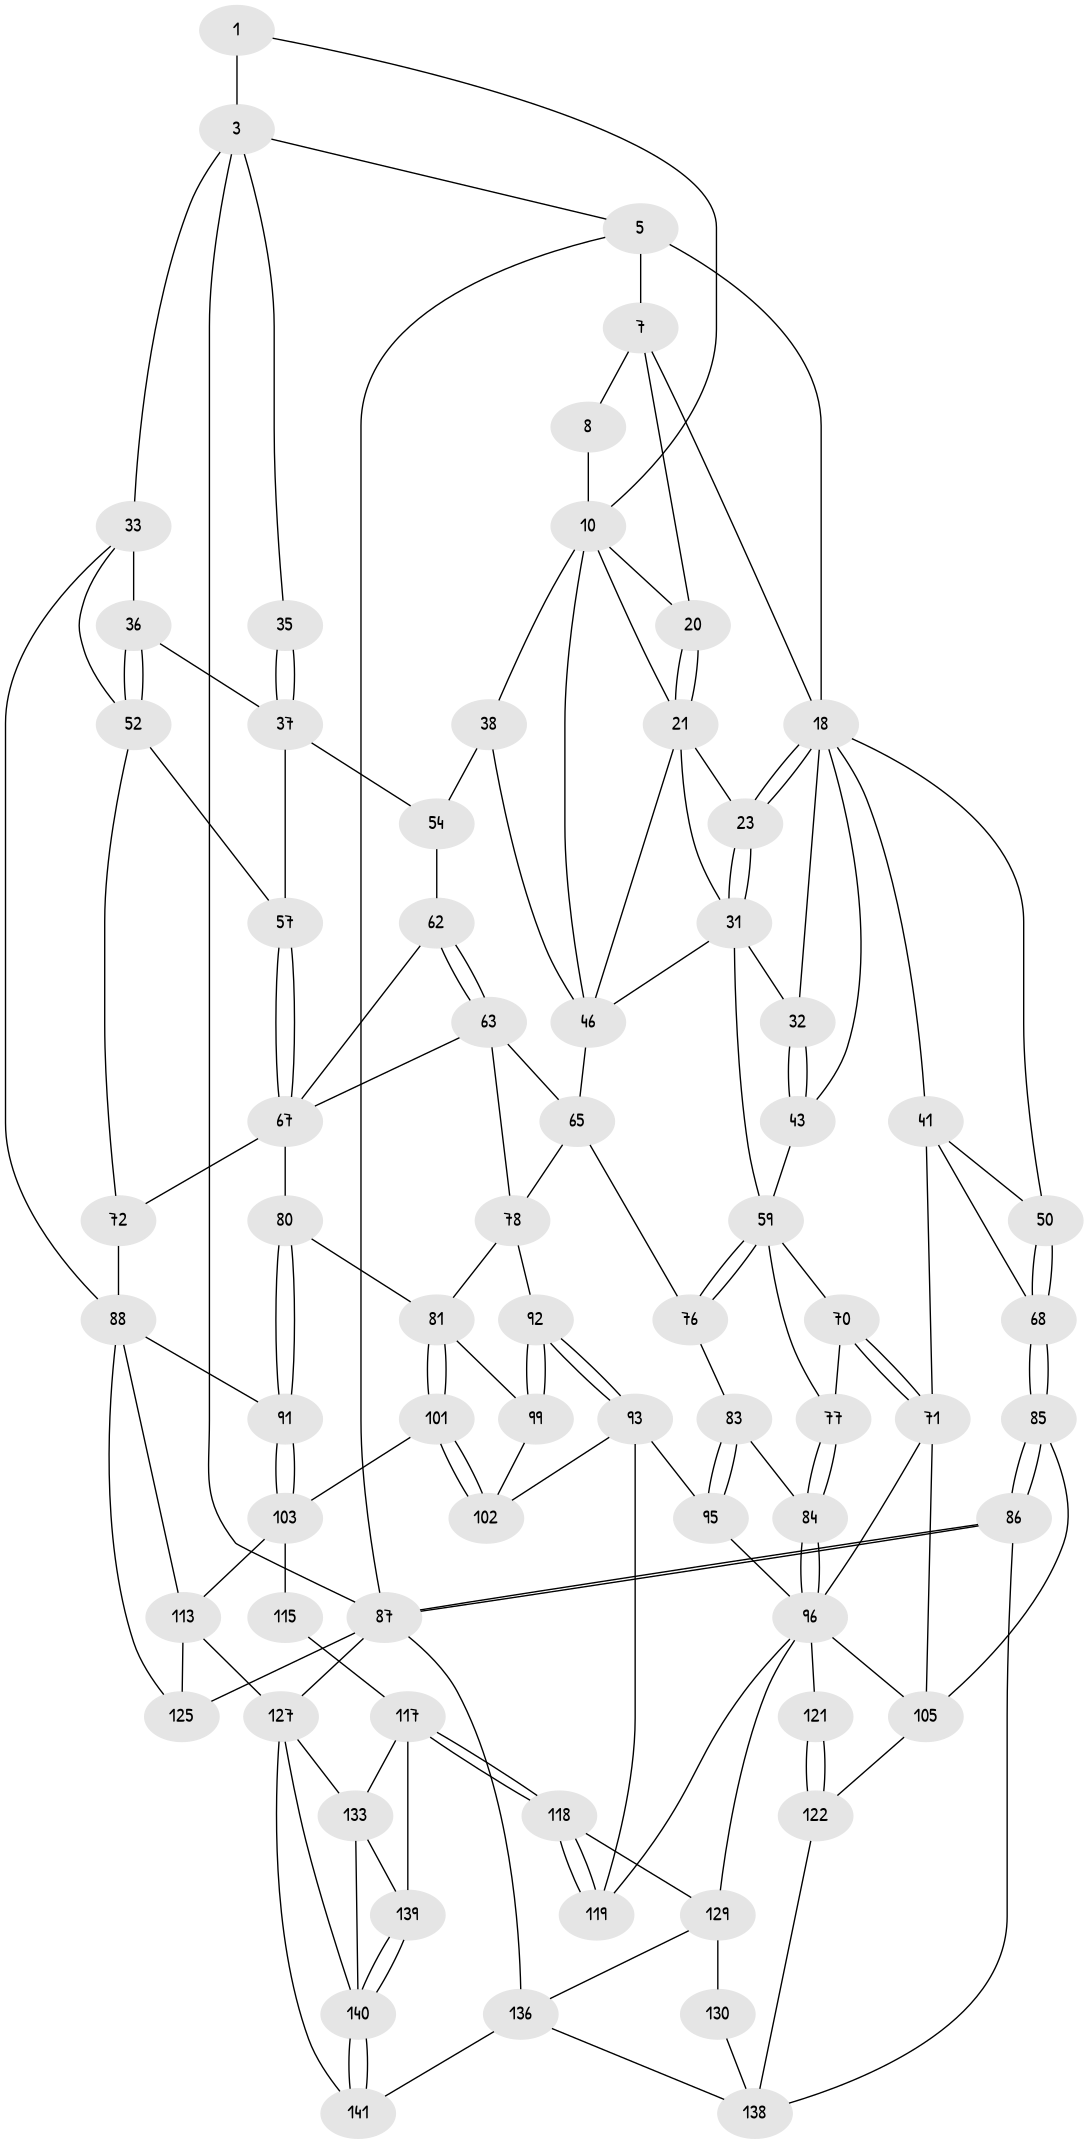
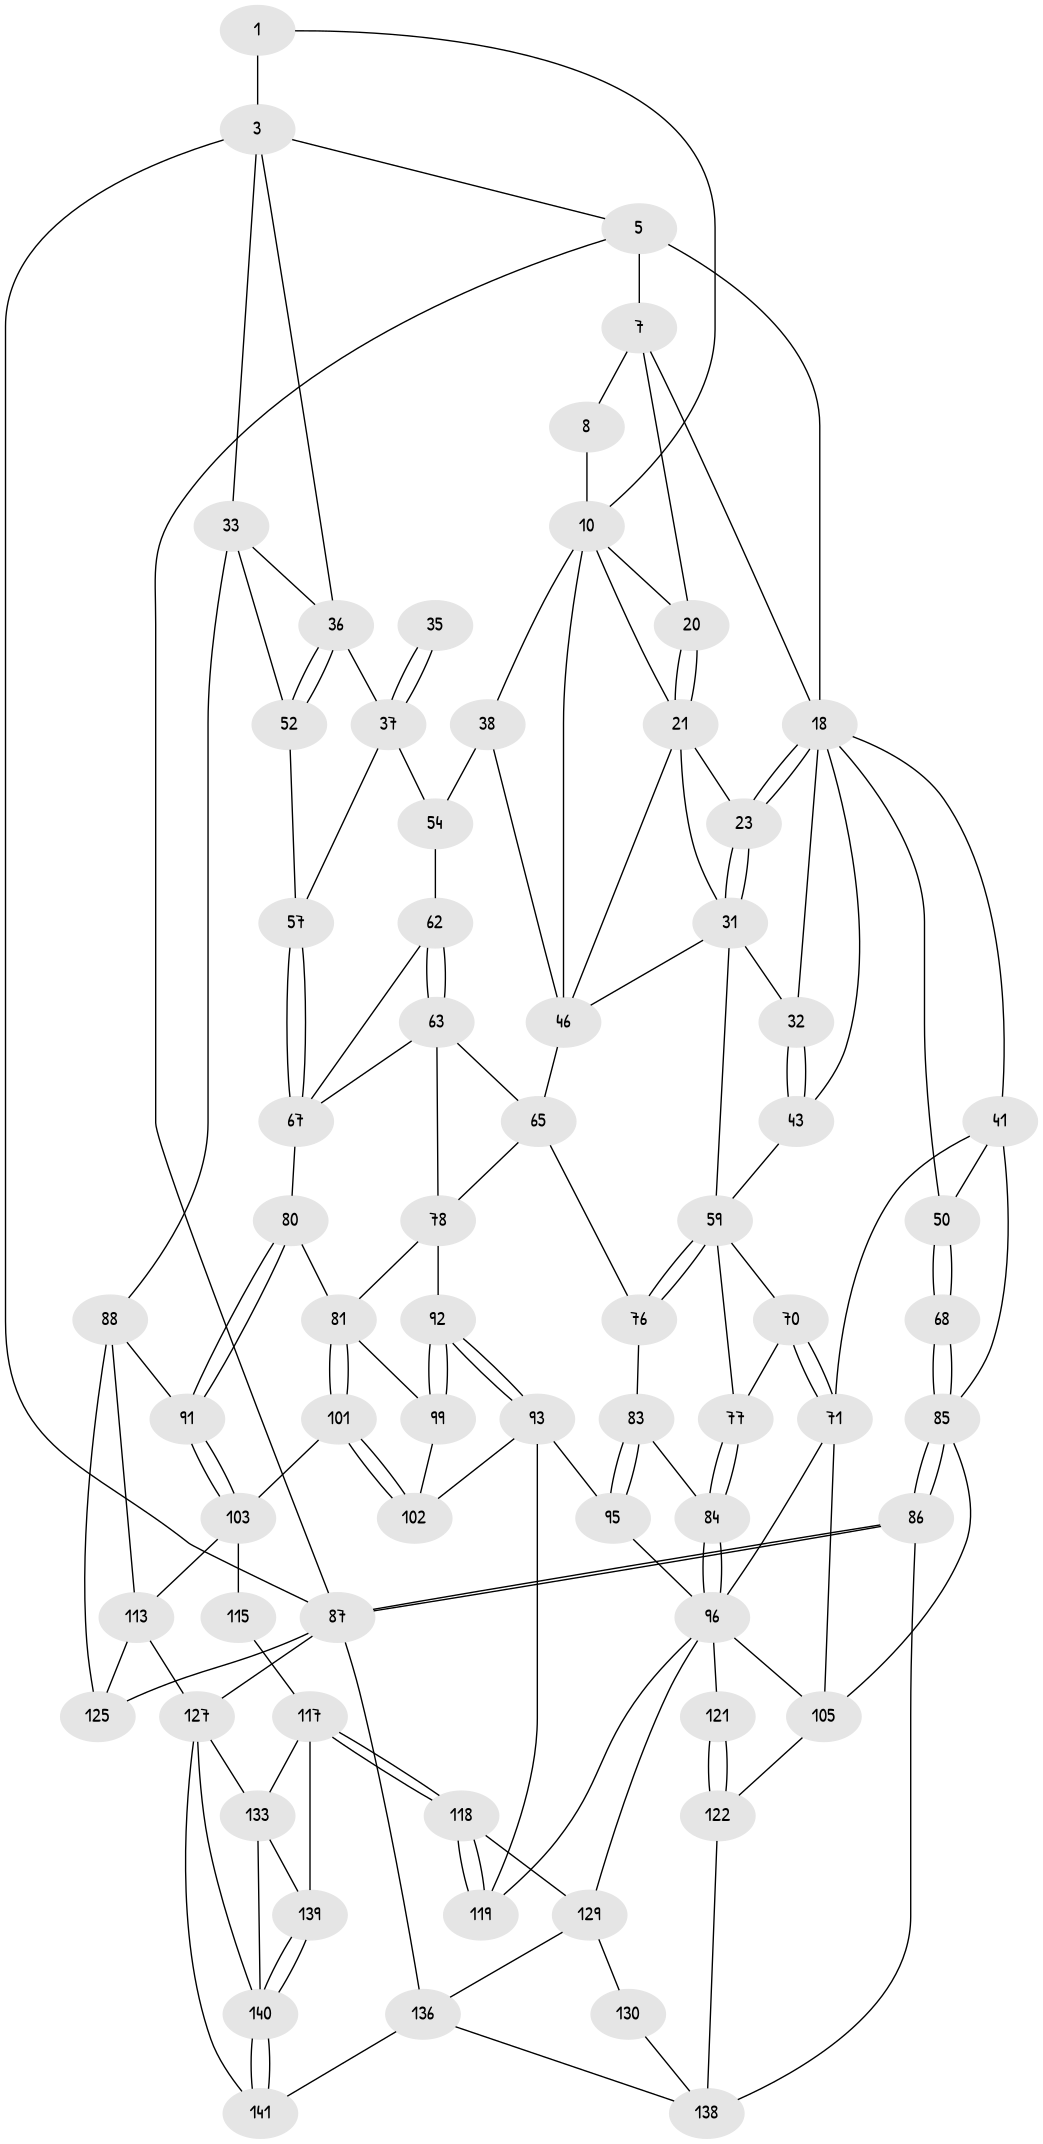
edge "3" -- "35": now "3" -- "36"
node "72": removed
edge "41" -- "68": now "41" -- "85"
